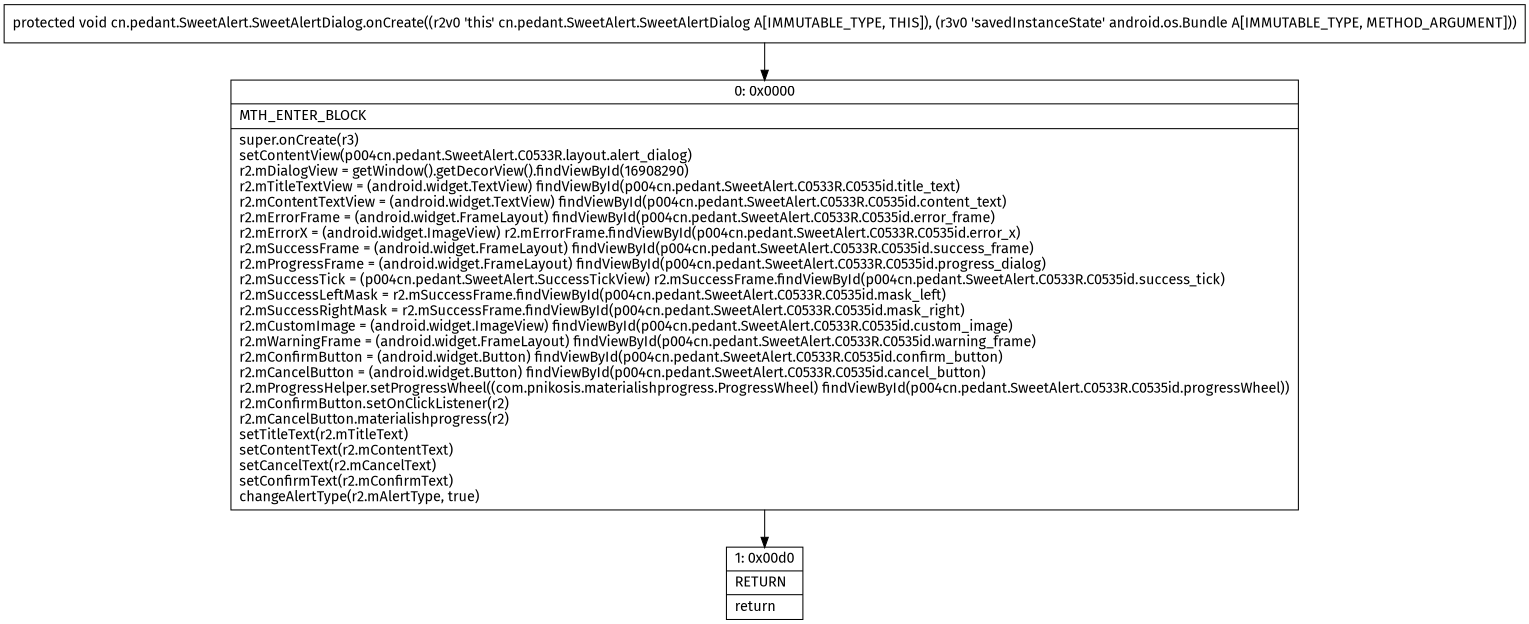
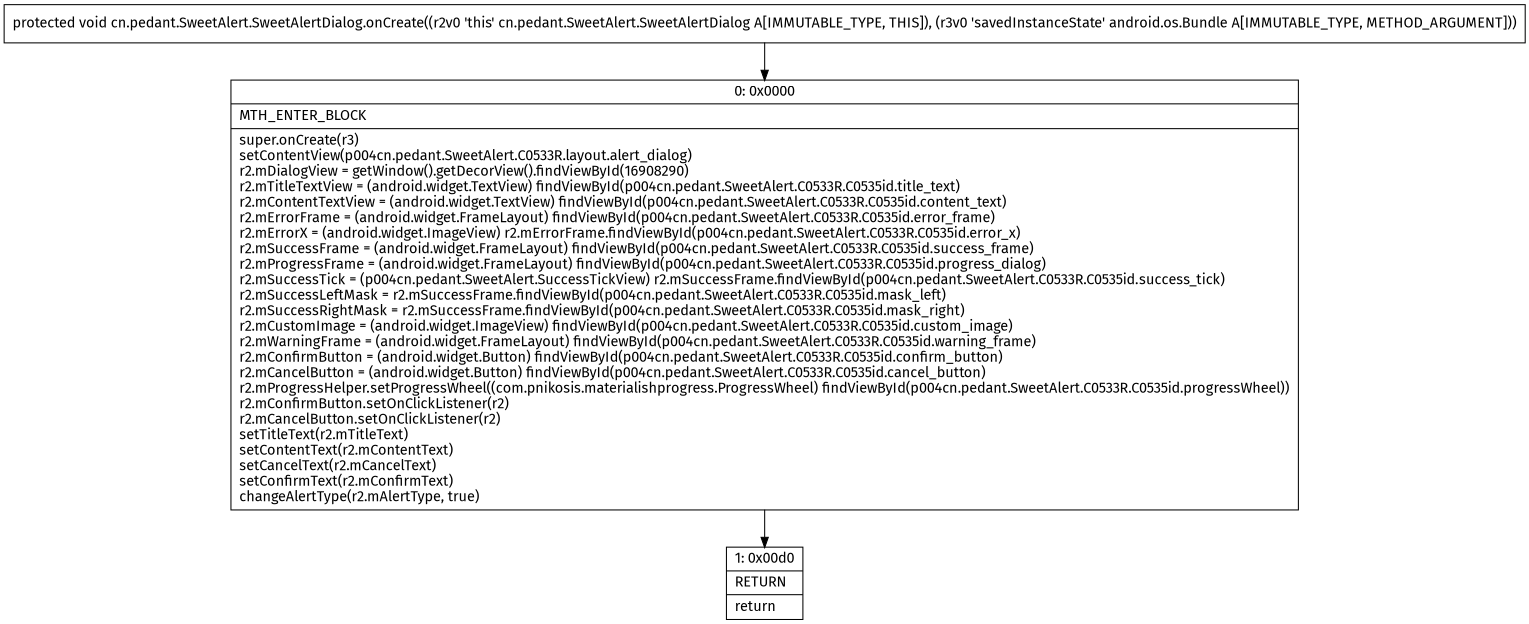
node "0: 0x0000": text "r2.mCancelButton.materialishprogress(r2)" -> "r2.mCancelButton.setOnClickListener(r2)"
